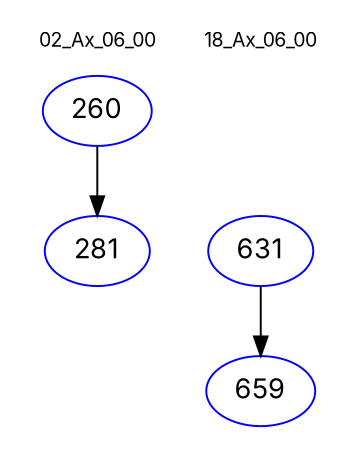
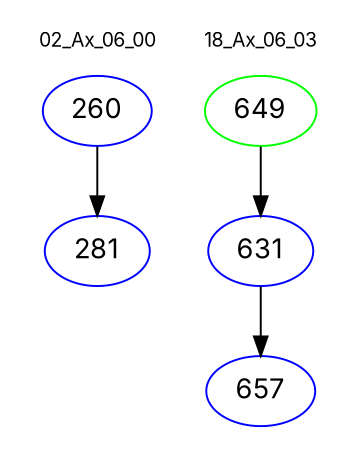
cluster "18_Ax_06_00": label "18_Ax_06_00" -> "18_Ax_06_03"
node "649": added
node "659": label "659" -> "657"
